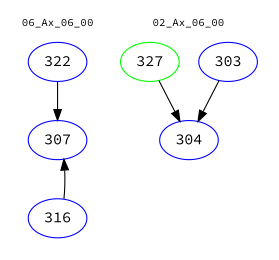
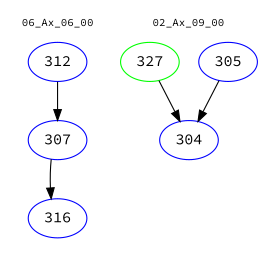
cluster "02_Ax_06_00": label "02_Ax_06_00" -> "02_Ax_09_00"
node "322": label "322" -> "312"
node "303": label "303" -> "305"
edge "316" -> "307": reversed
